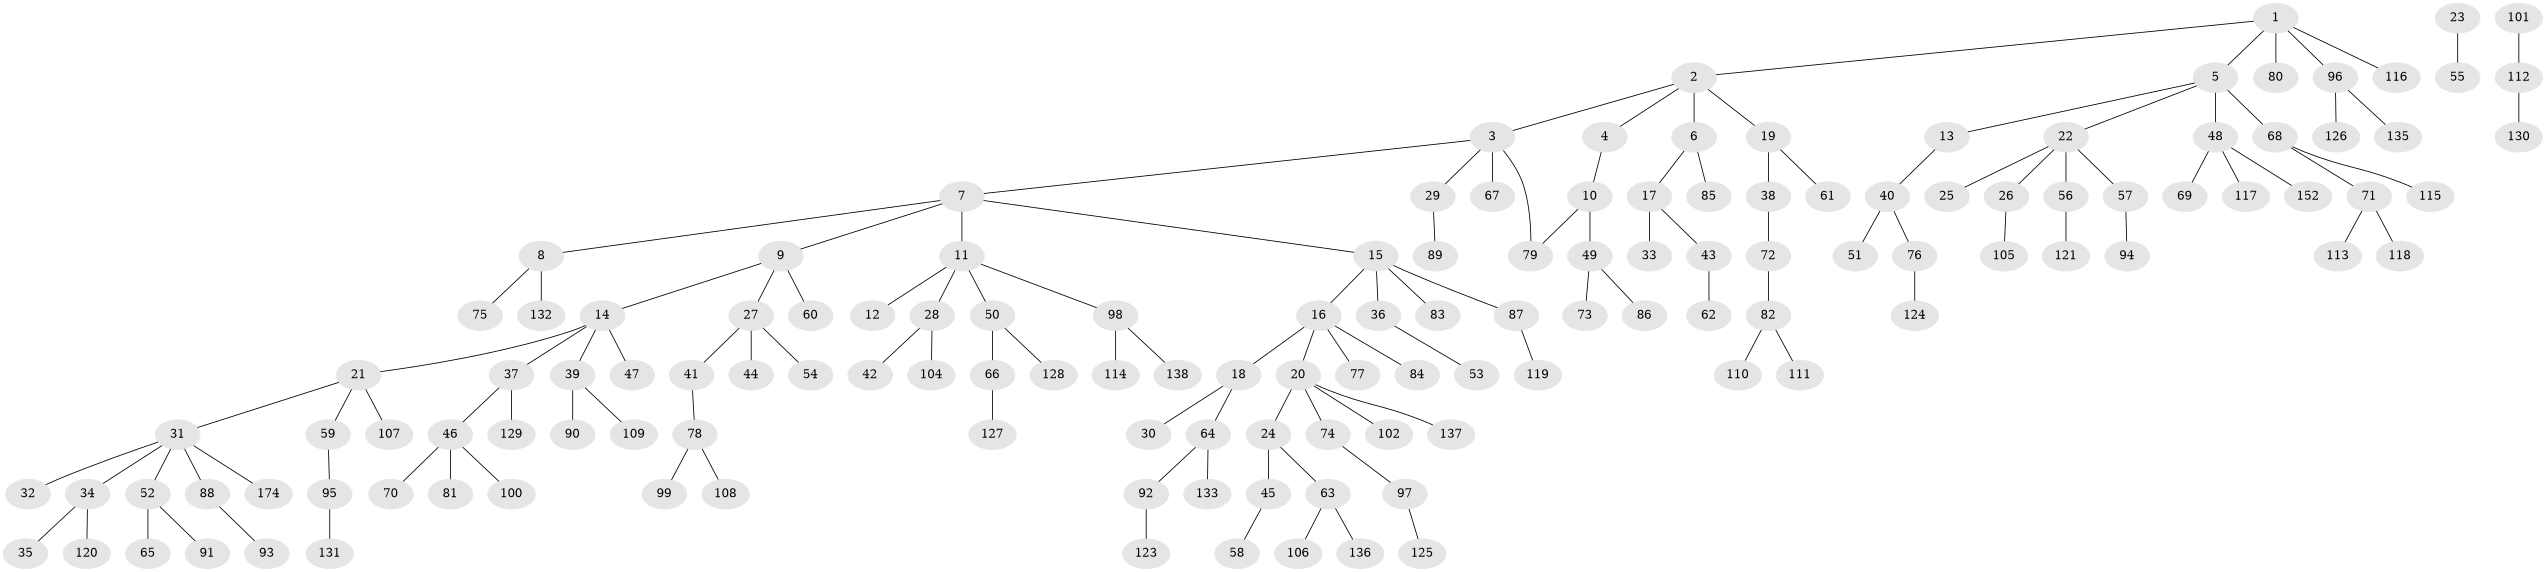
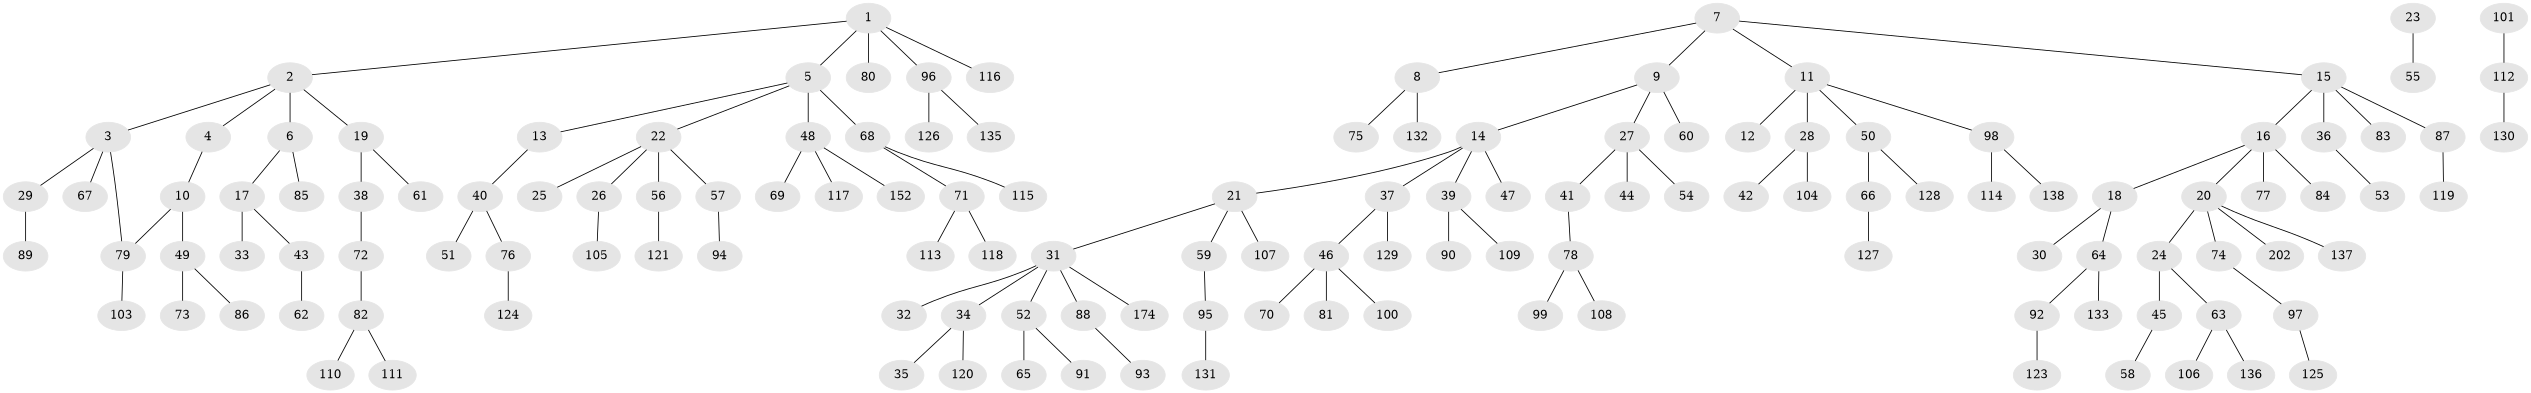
edge "3" -- "7": removed
node "103": added
node "102": label "102" -> "202"
